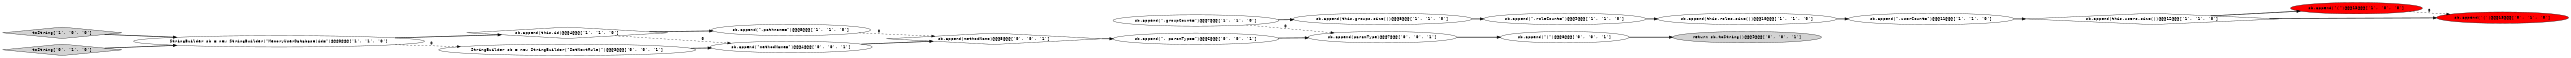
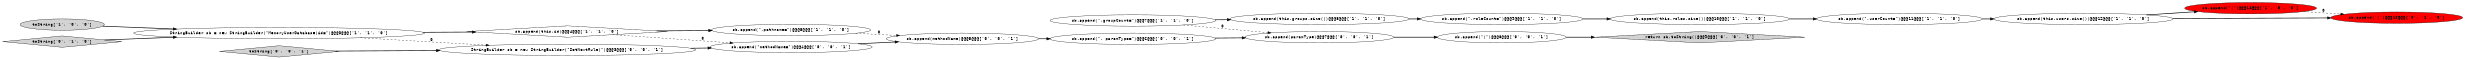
node "sb.append(this.users.size())@@@12@@@['1', '1', '0']": shape diamond -> ellipse
node "toString['1', '0', '0']": shape diamond -> ellipse
node "return sb.toString()@@@9@@@['0', '0', '1']": shape ellipse -> diamond
node "sb.append(methodName)@@@5@@@['0', '0', '1']": shape diamond -> ellipse
node "toString['0', '0', '1']": added
